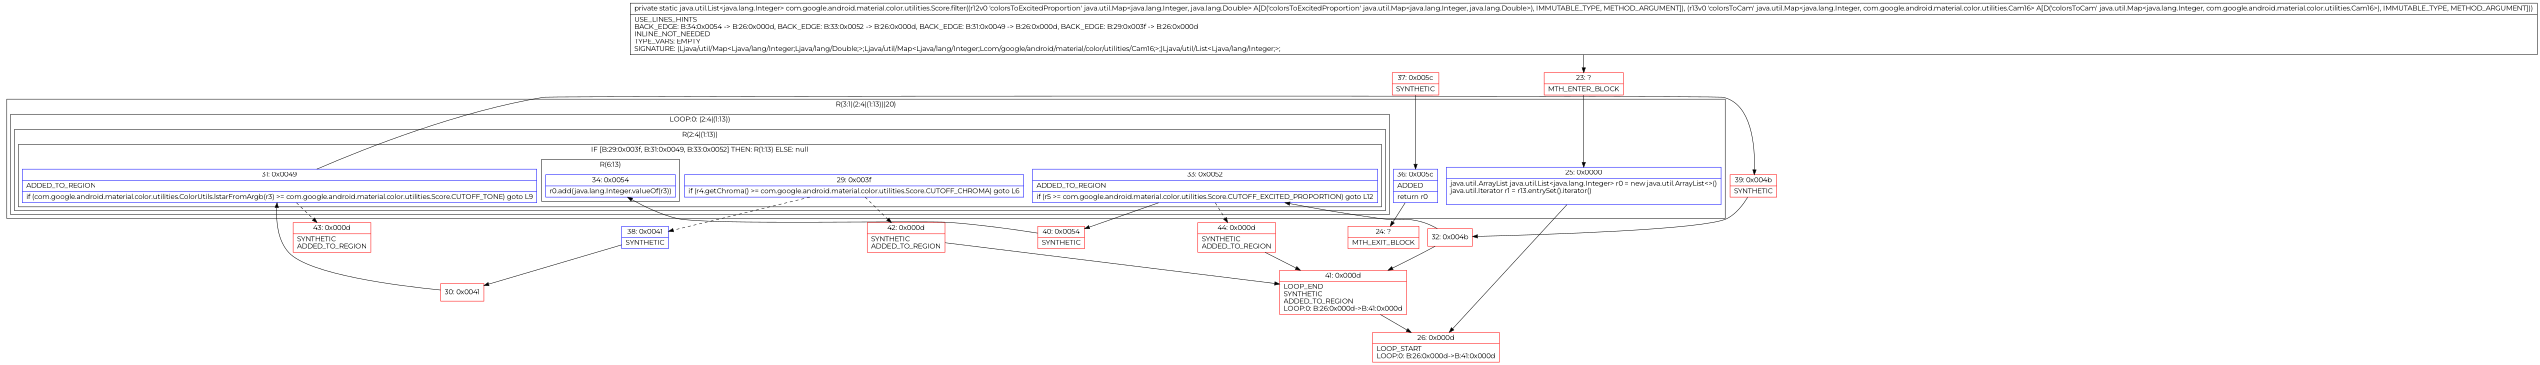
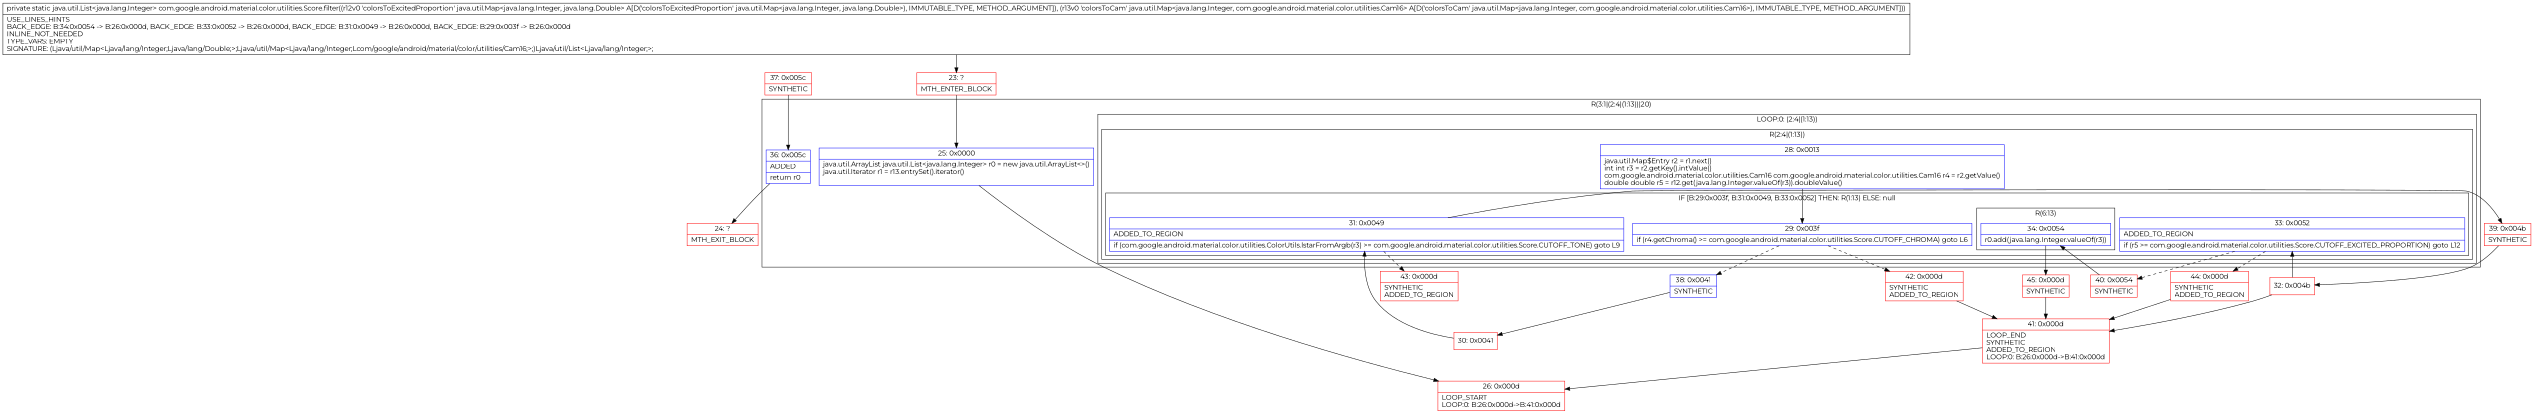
node "28: 0x0013": added
edge "33: 0x0052" -> "40: 0x0054": style solid -> dashed
node "45: 0x000d": added
